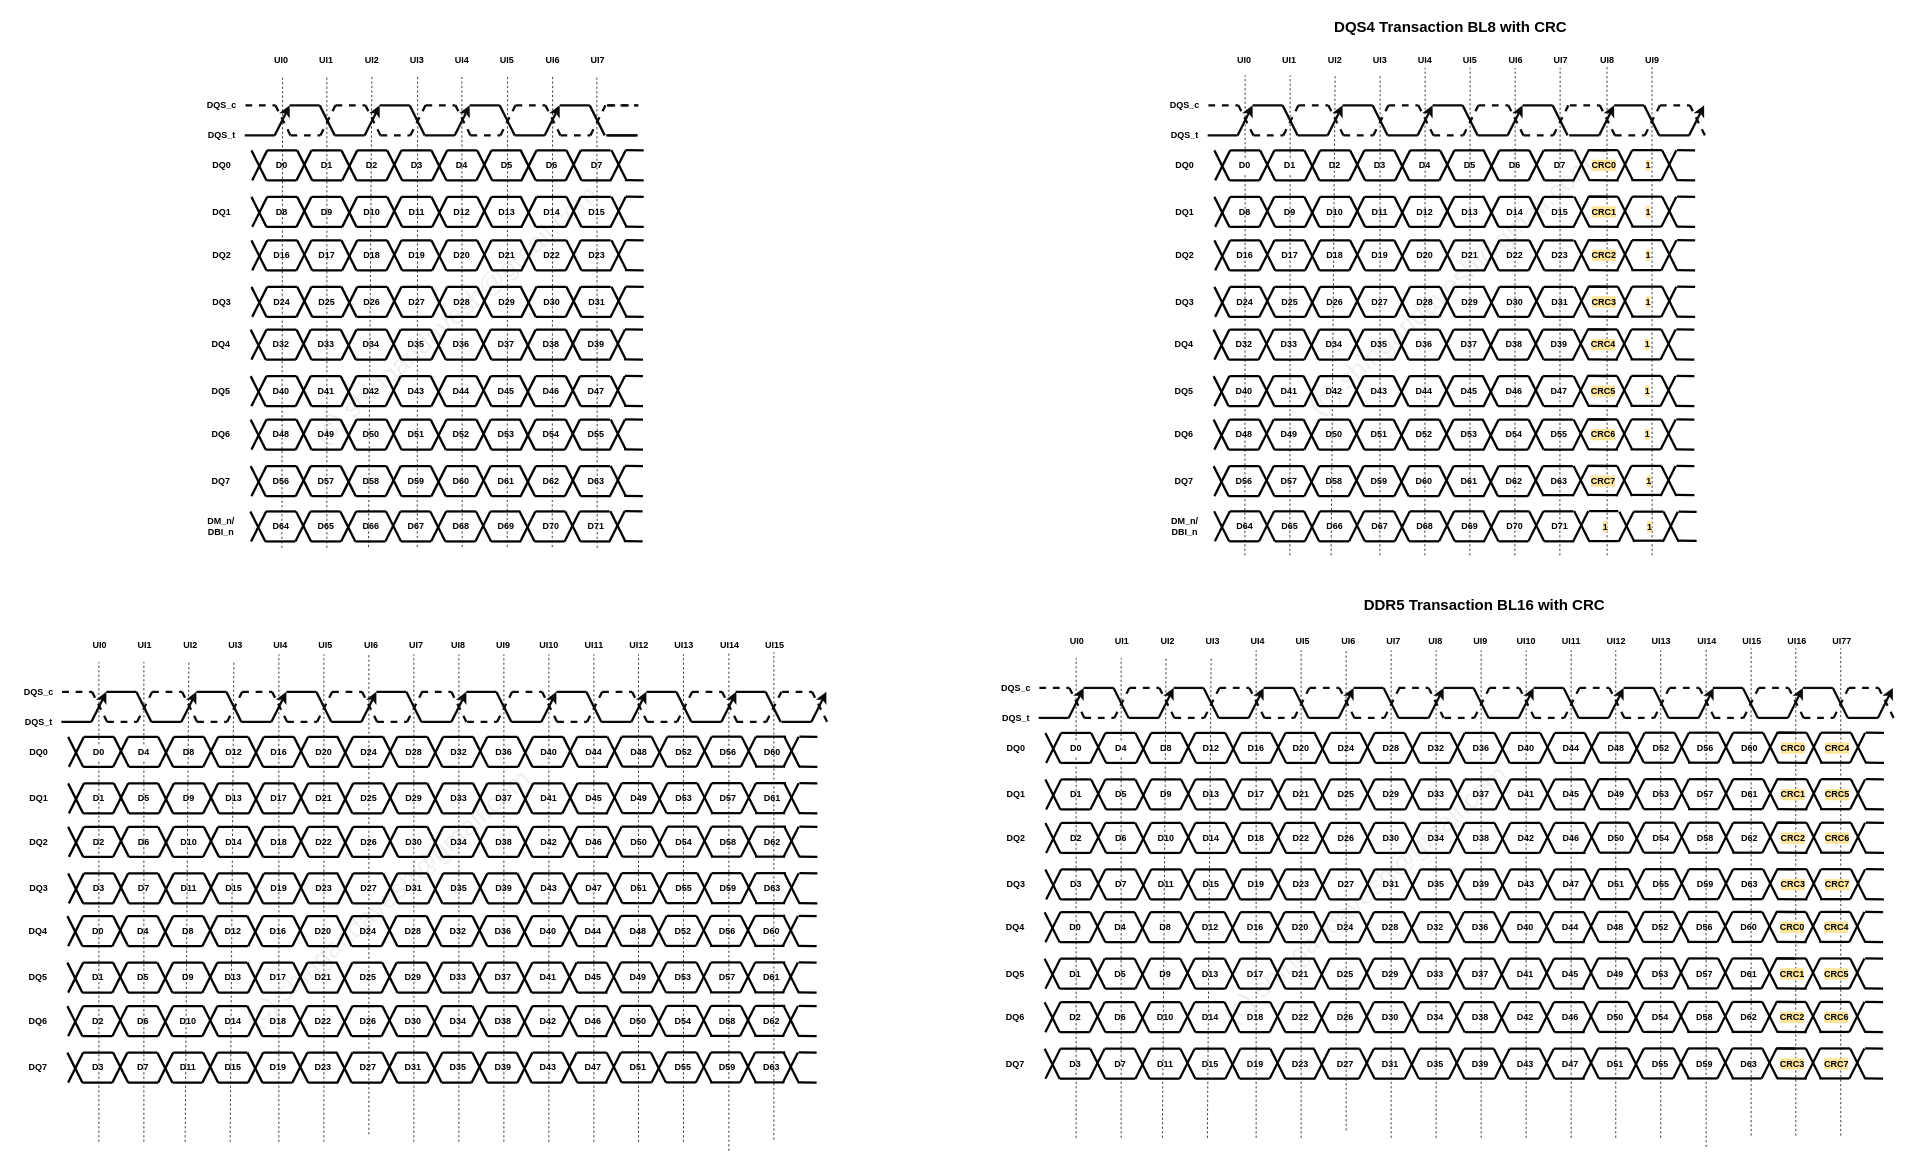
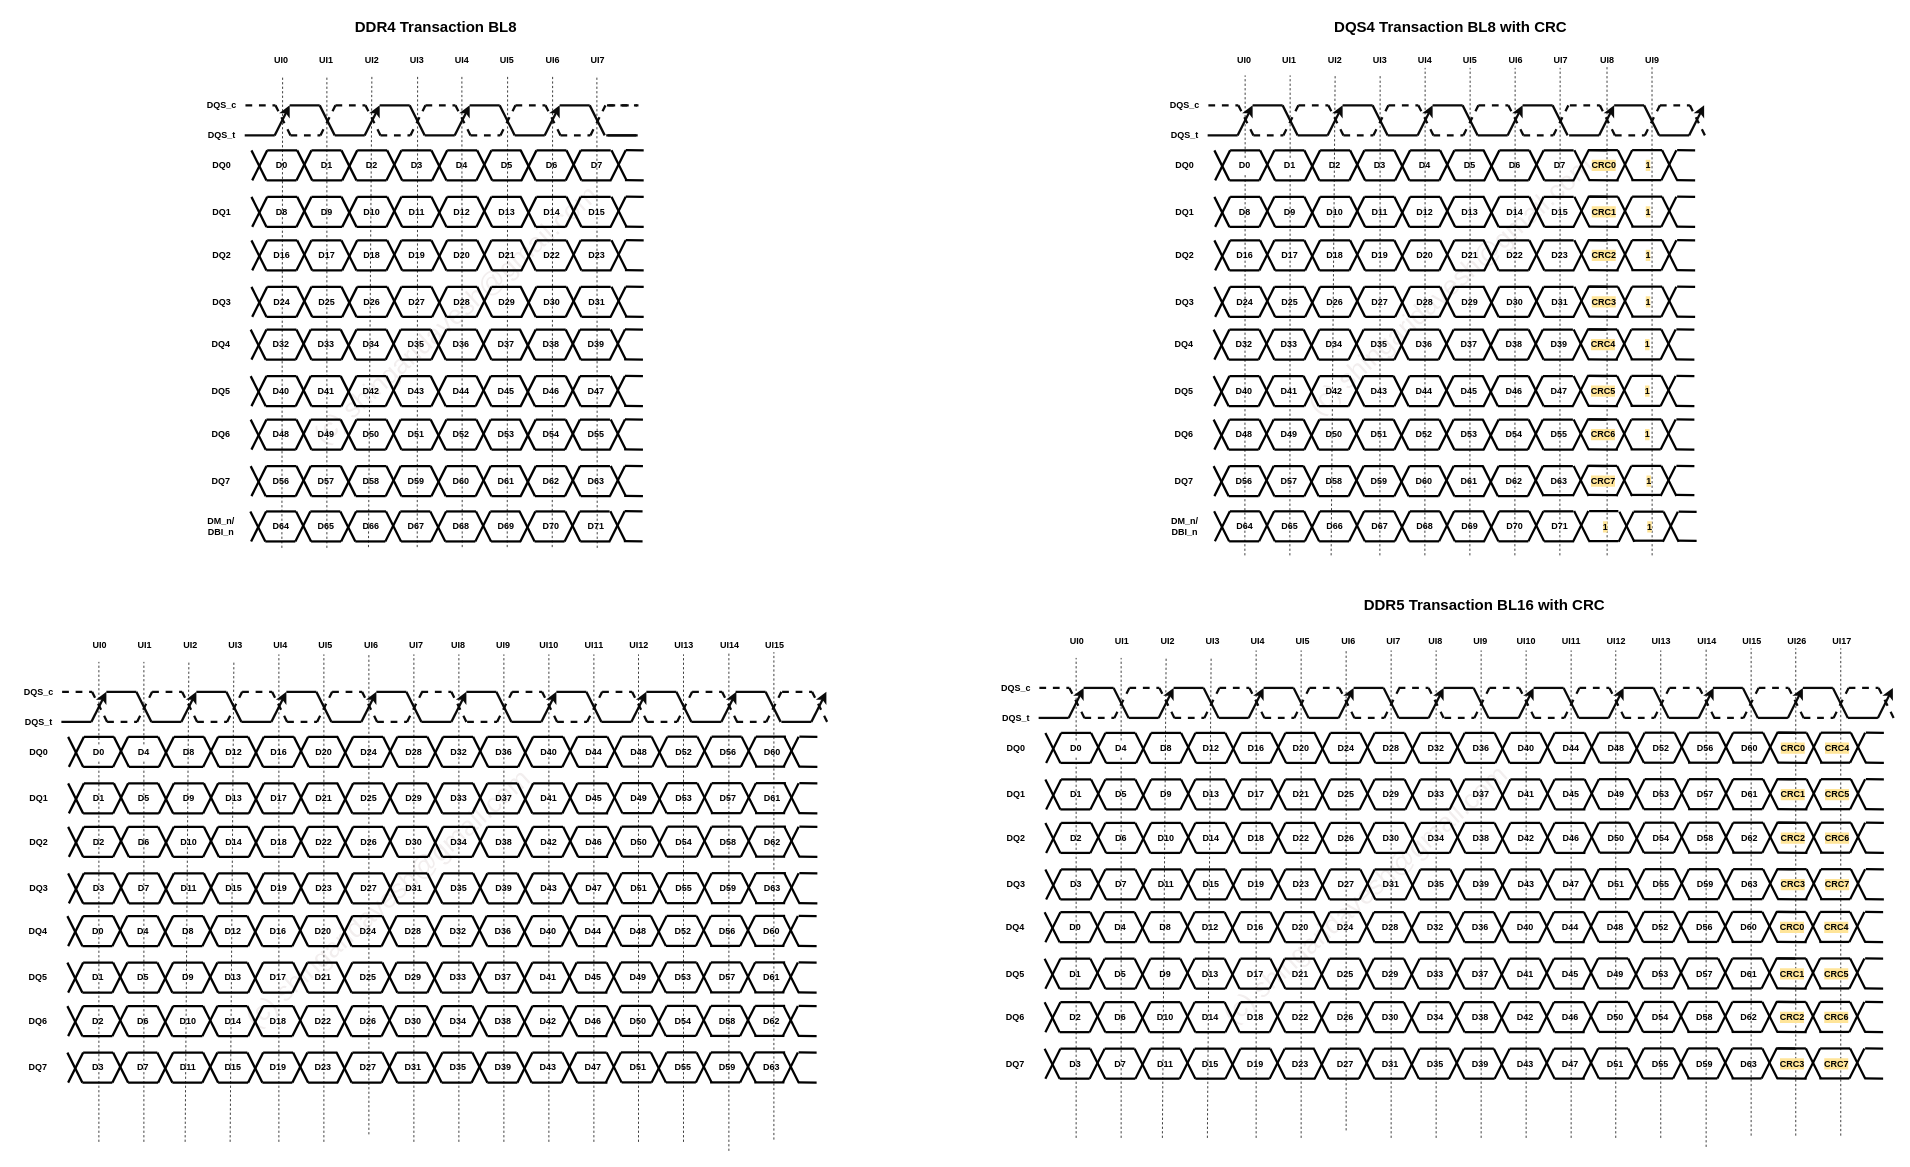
node "DDR4 Transaction BL8": added
node "UI16": label "UI16" -> "UI26"
node "UI77": label "UI77" -> "UI17"
